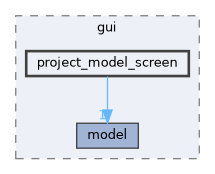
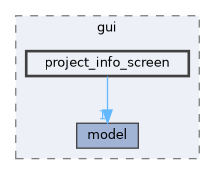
node "project_model_screen": label "project_model_screen" -> "project_info_screen"
